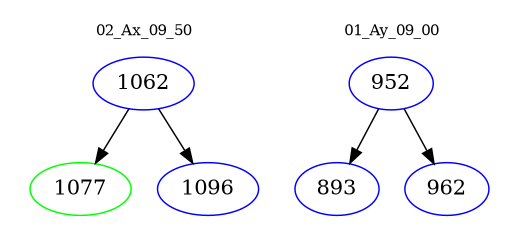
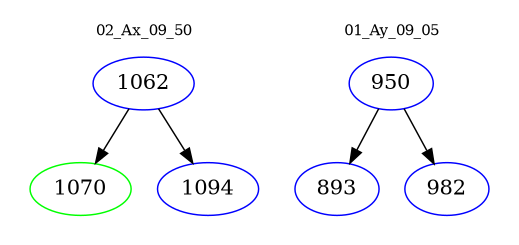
cluster "01_Ay_09_00": label "01_Ay_09_00" -> "01_Ay_09_05"
node "952": label "952" -> "950"
node "1077": label "1077" -> "1070"
node "1096": label "1096" -> "1094"
node "962": label "962" -> "982"
